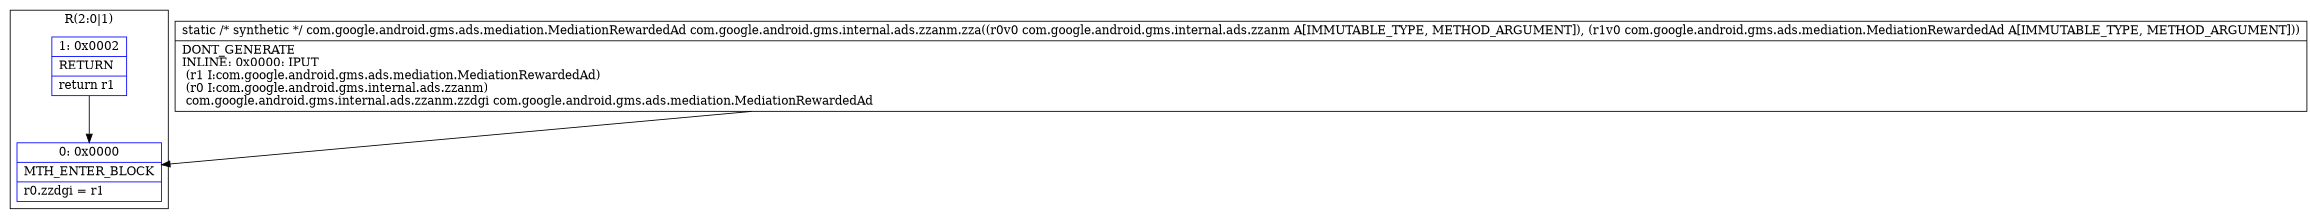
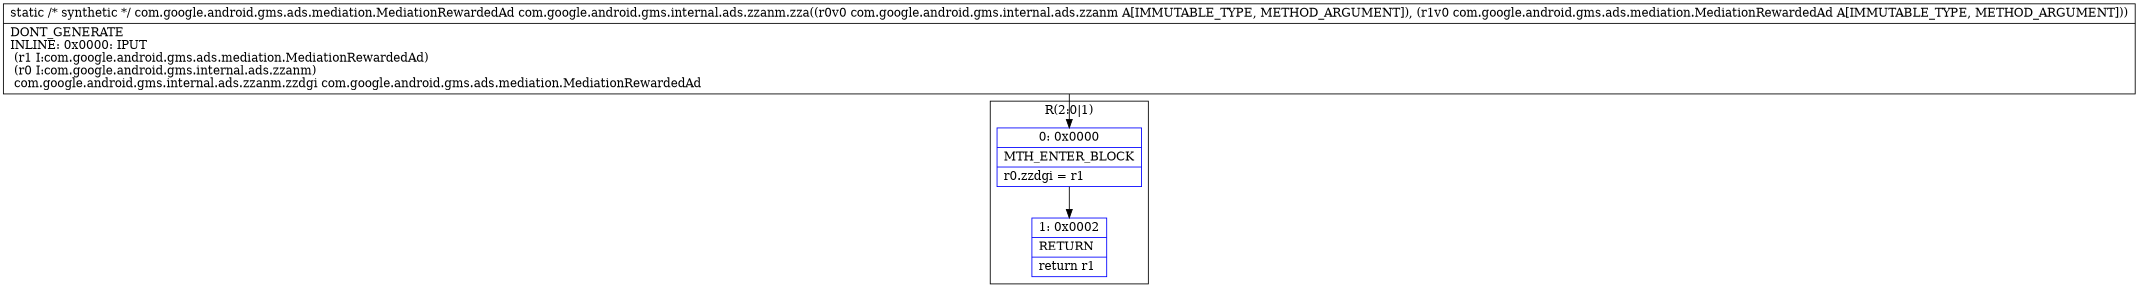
edge "1: 0x0002" -> "0: 0x0000": reversed
